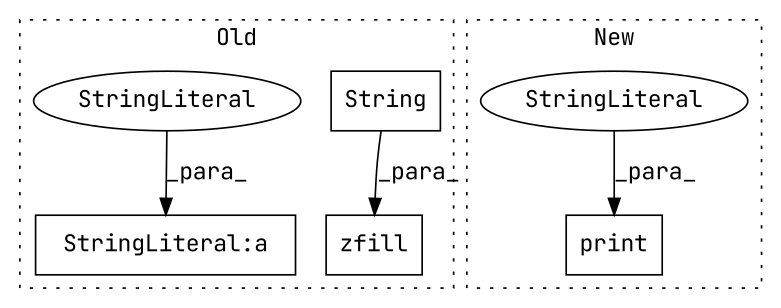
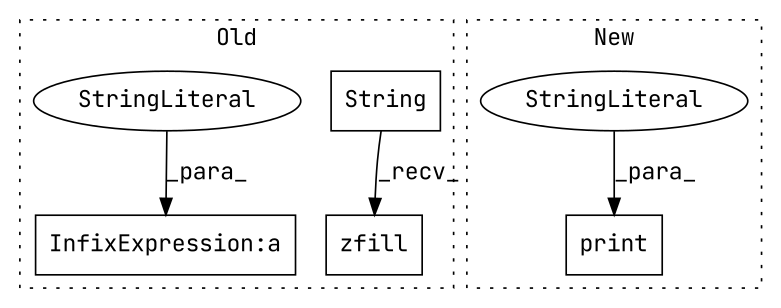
edge "String" -> "zfill": label "_para_" -> "_recv_"
node "StringLiteral:a": label "StringLiteral:a" -> "InfixExpression:a"
